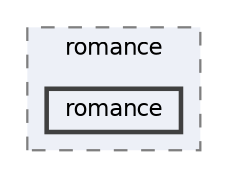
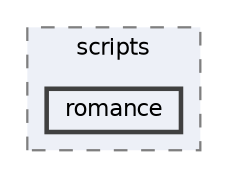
cluster "romance": label "romance" -> "scripts"
